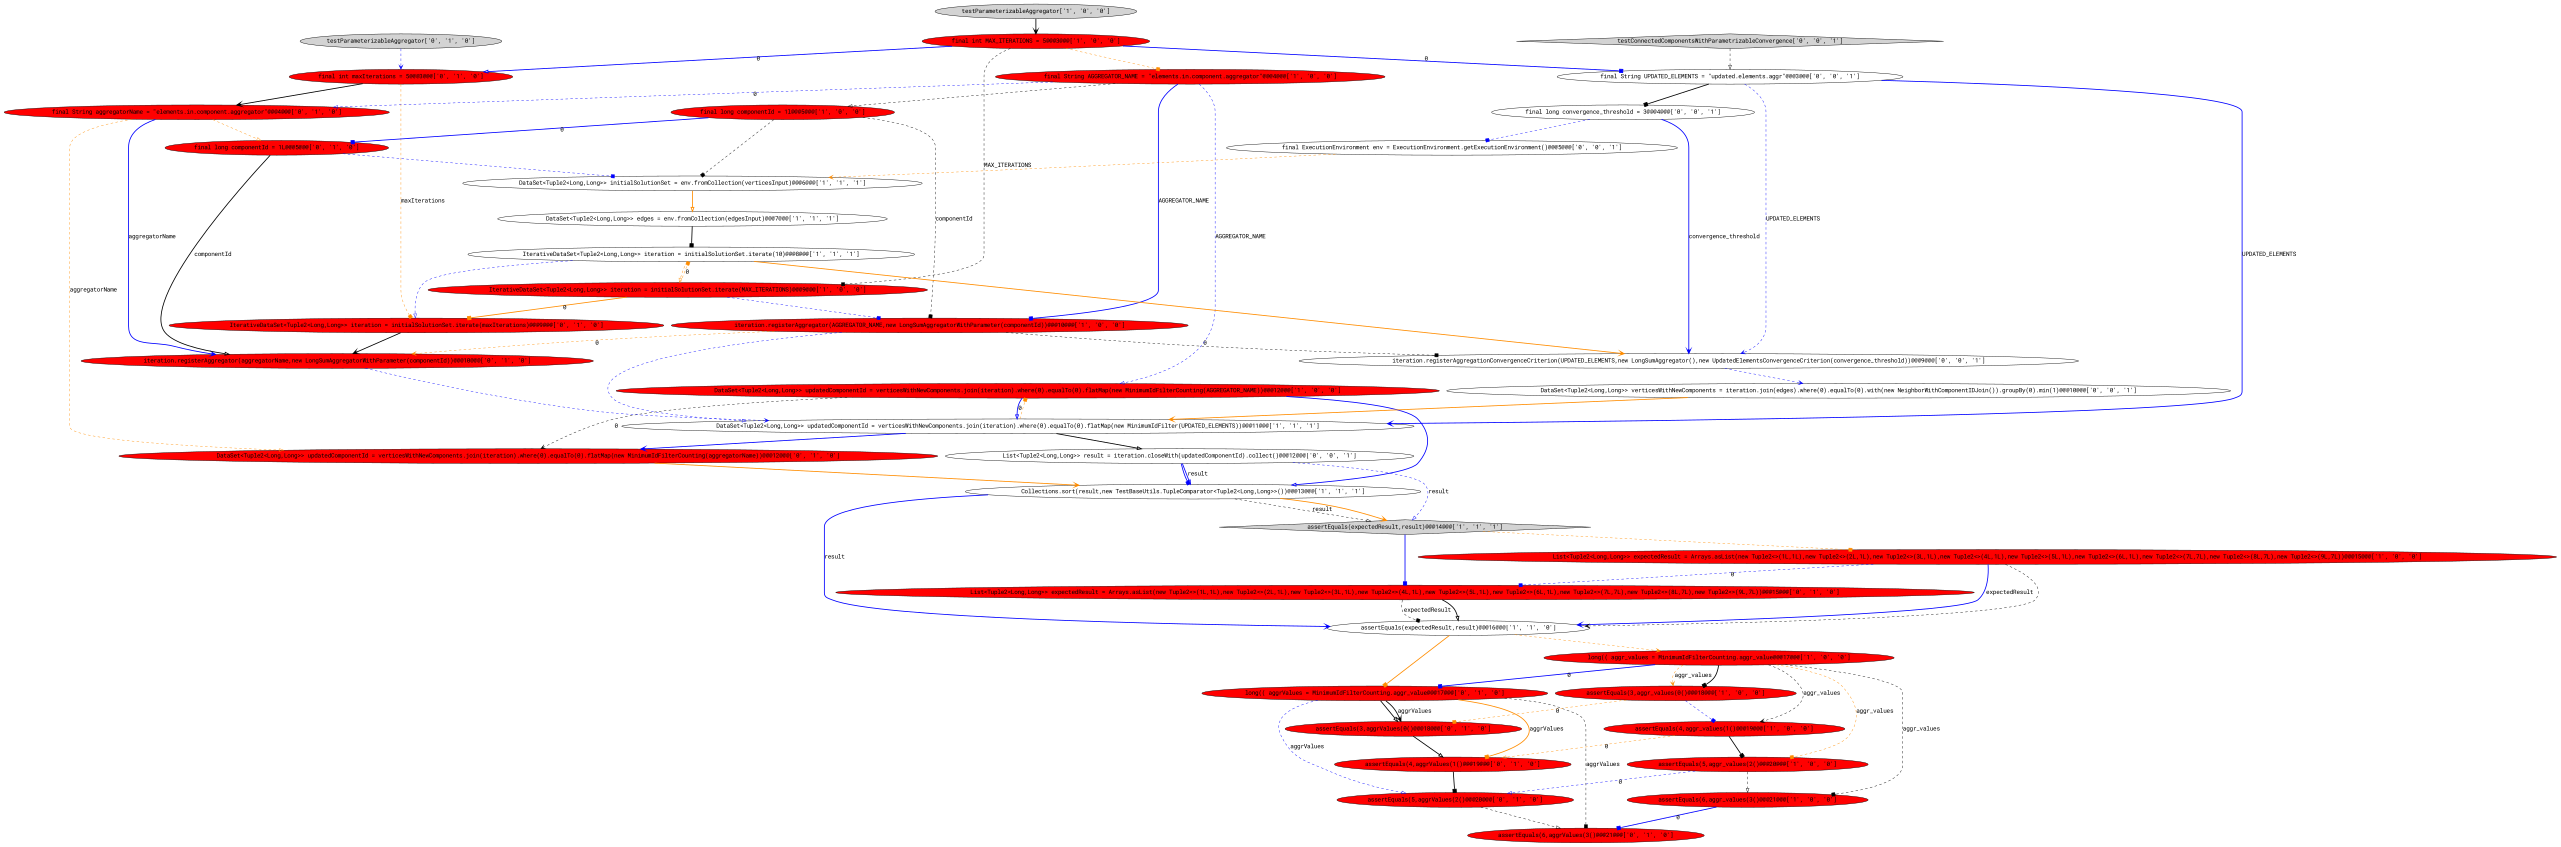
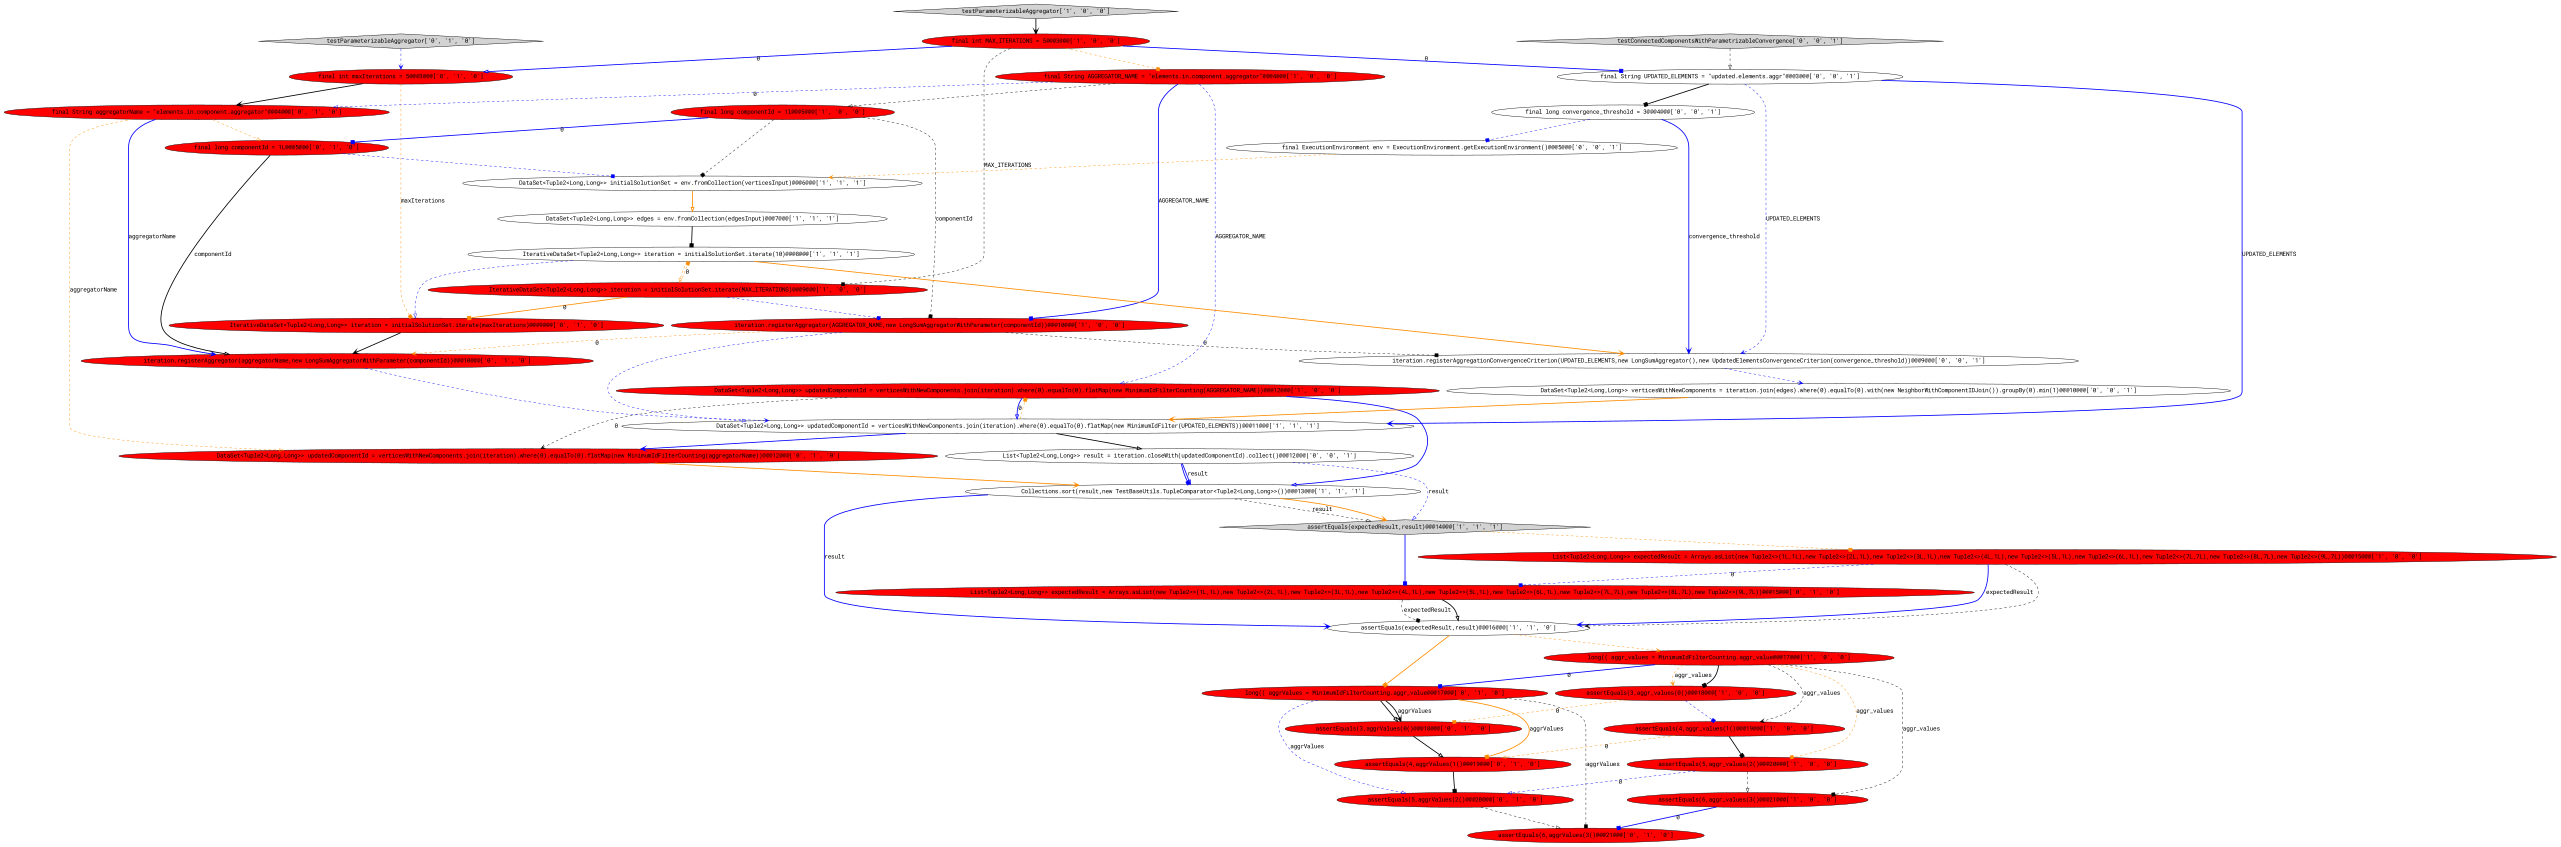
node "testParameterizableAggregator['1', '0', '0']": shape ellipse -> diamond
node "testParameterizableAggregator['0', '1', '0']": shape ellipse -> diamond
